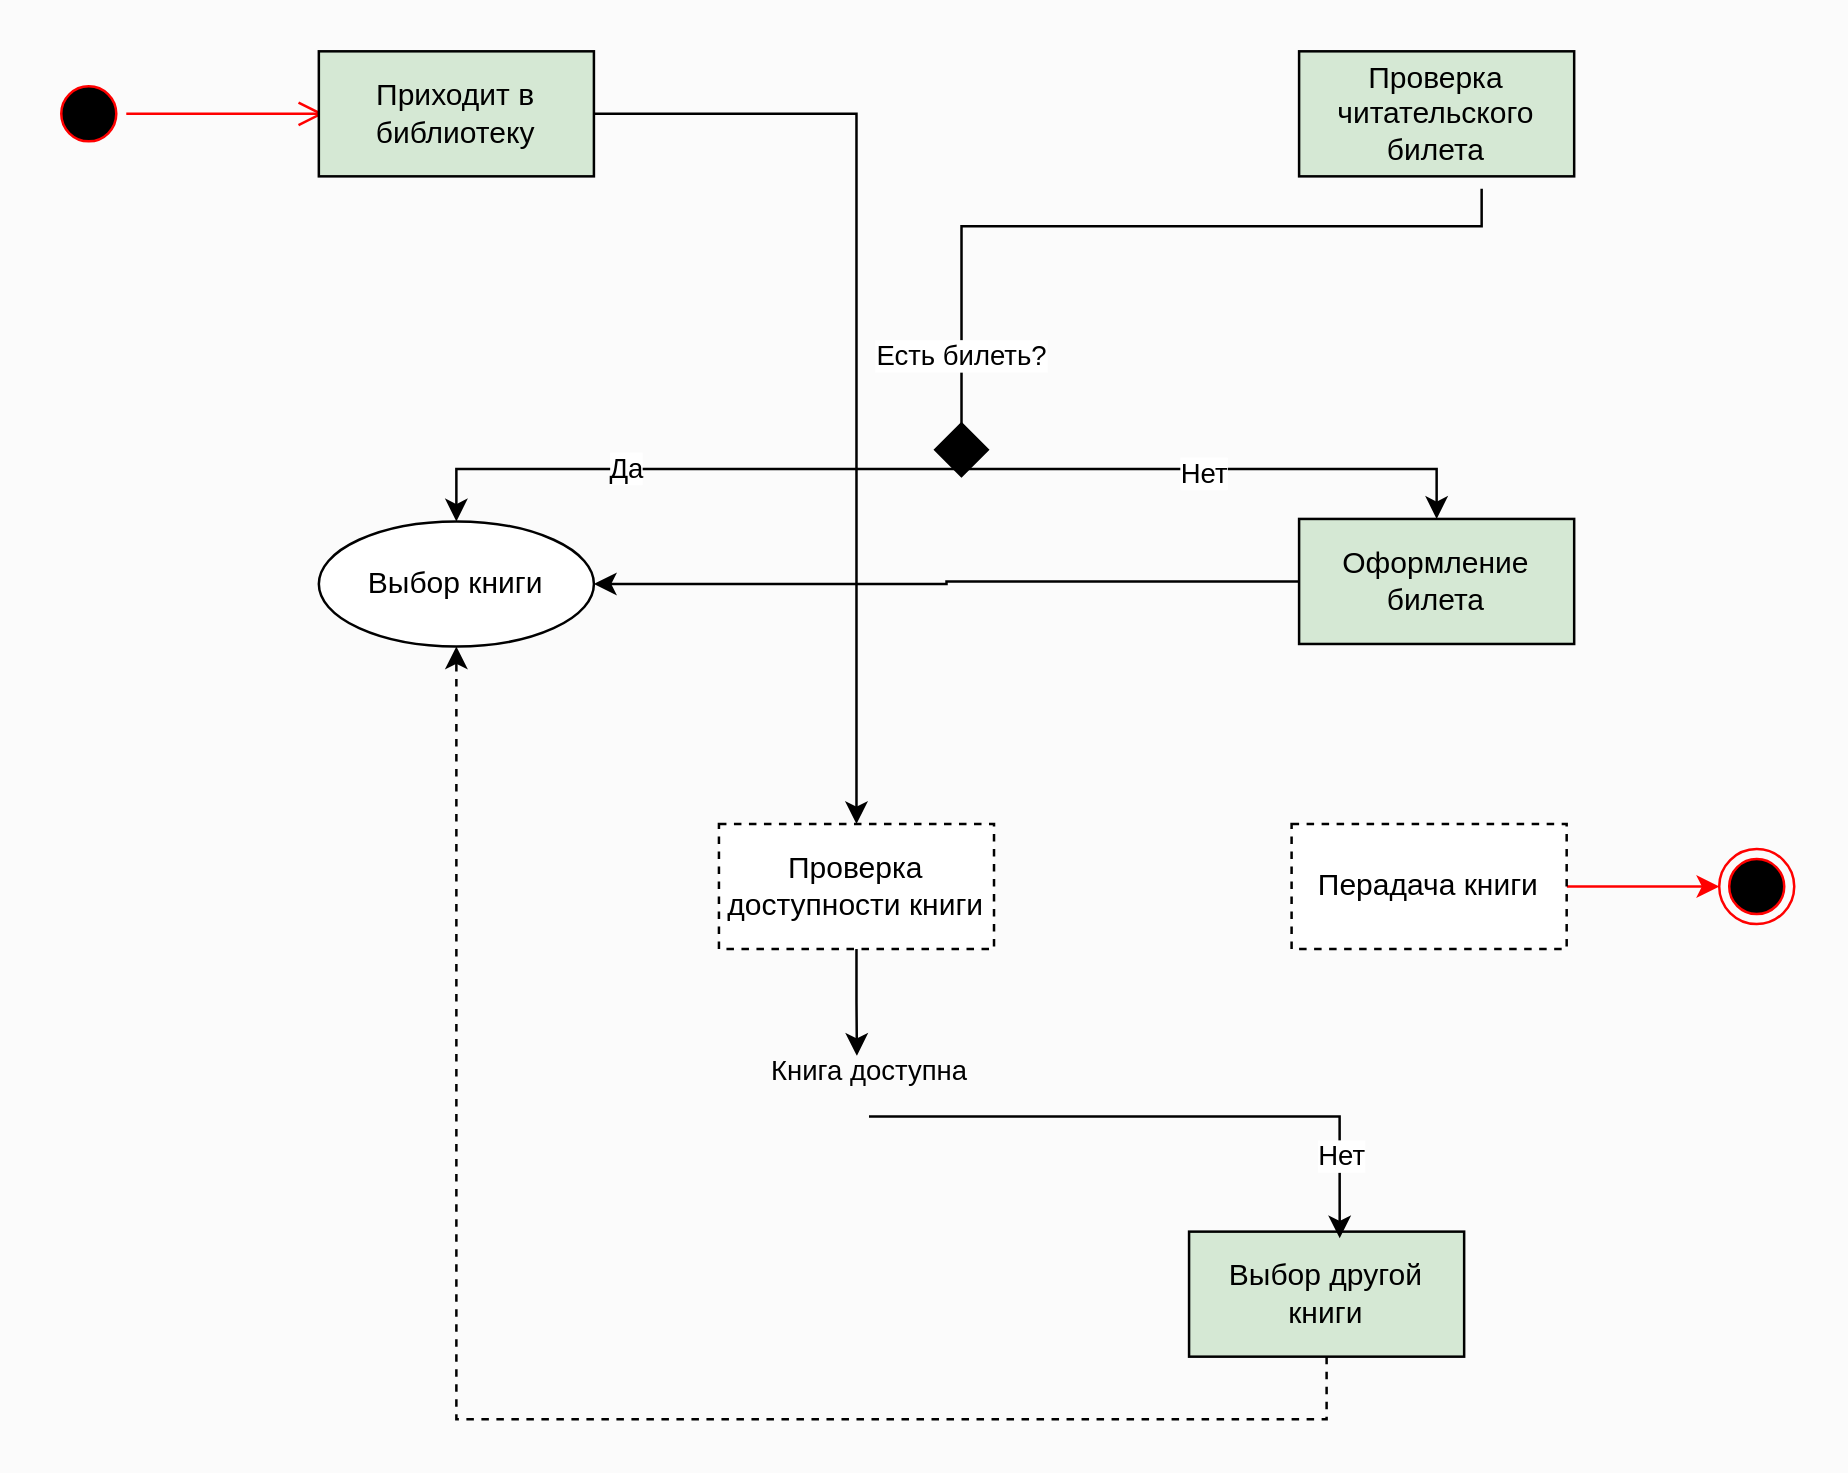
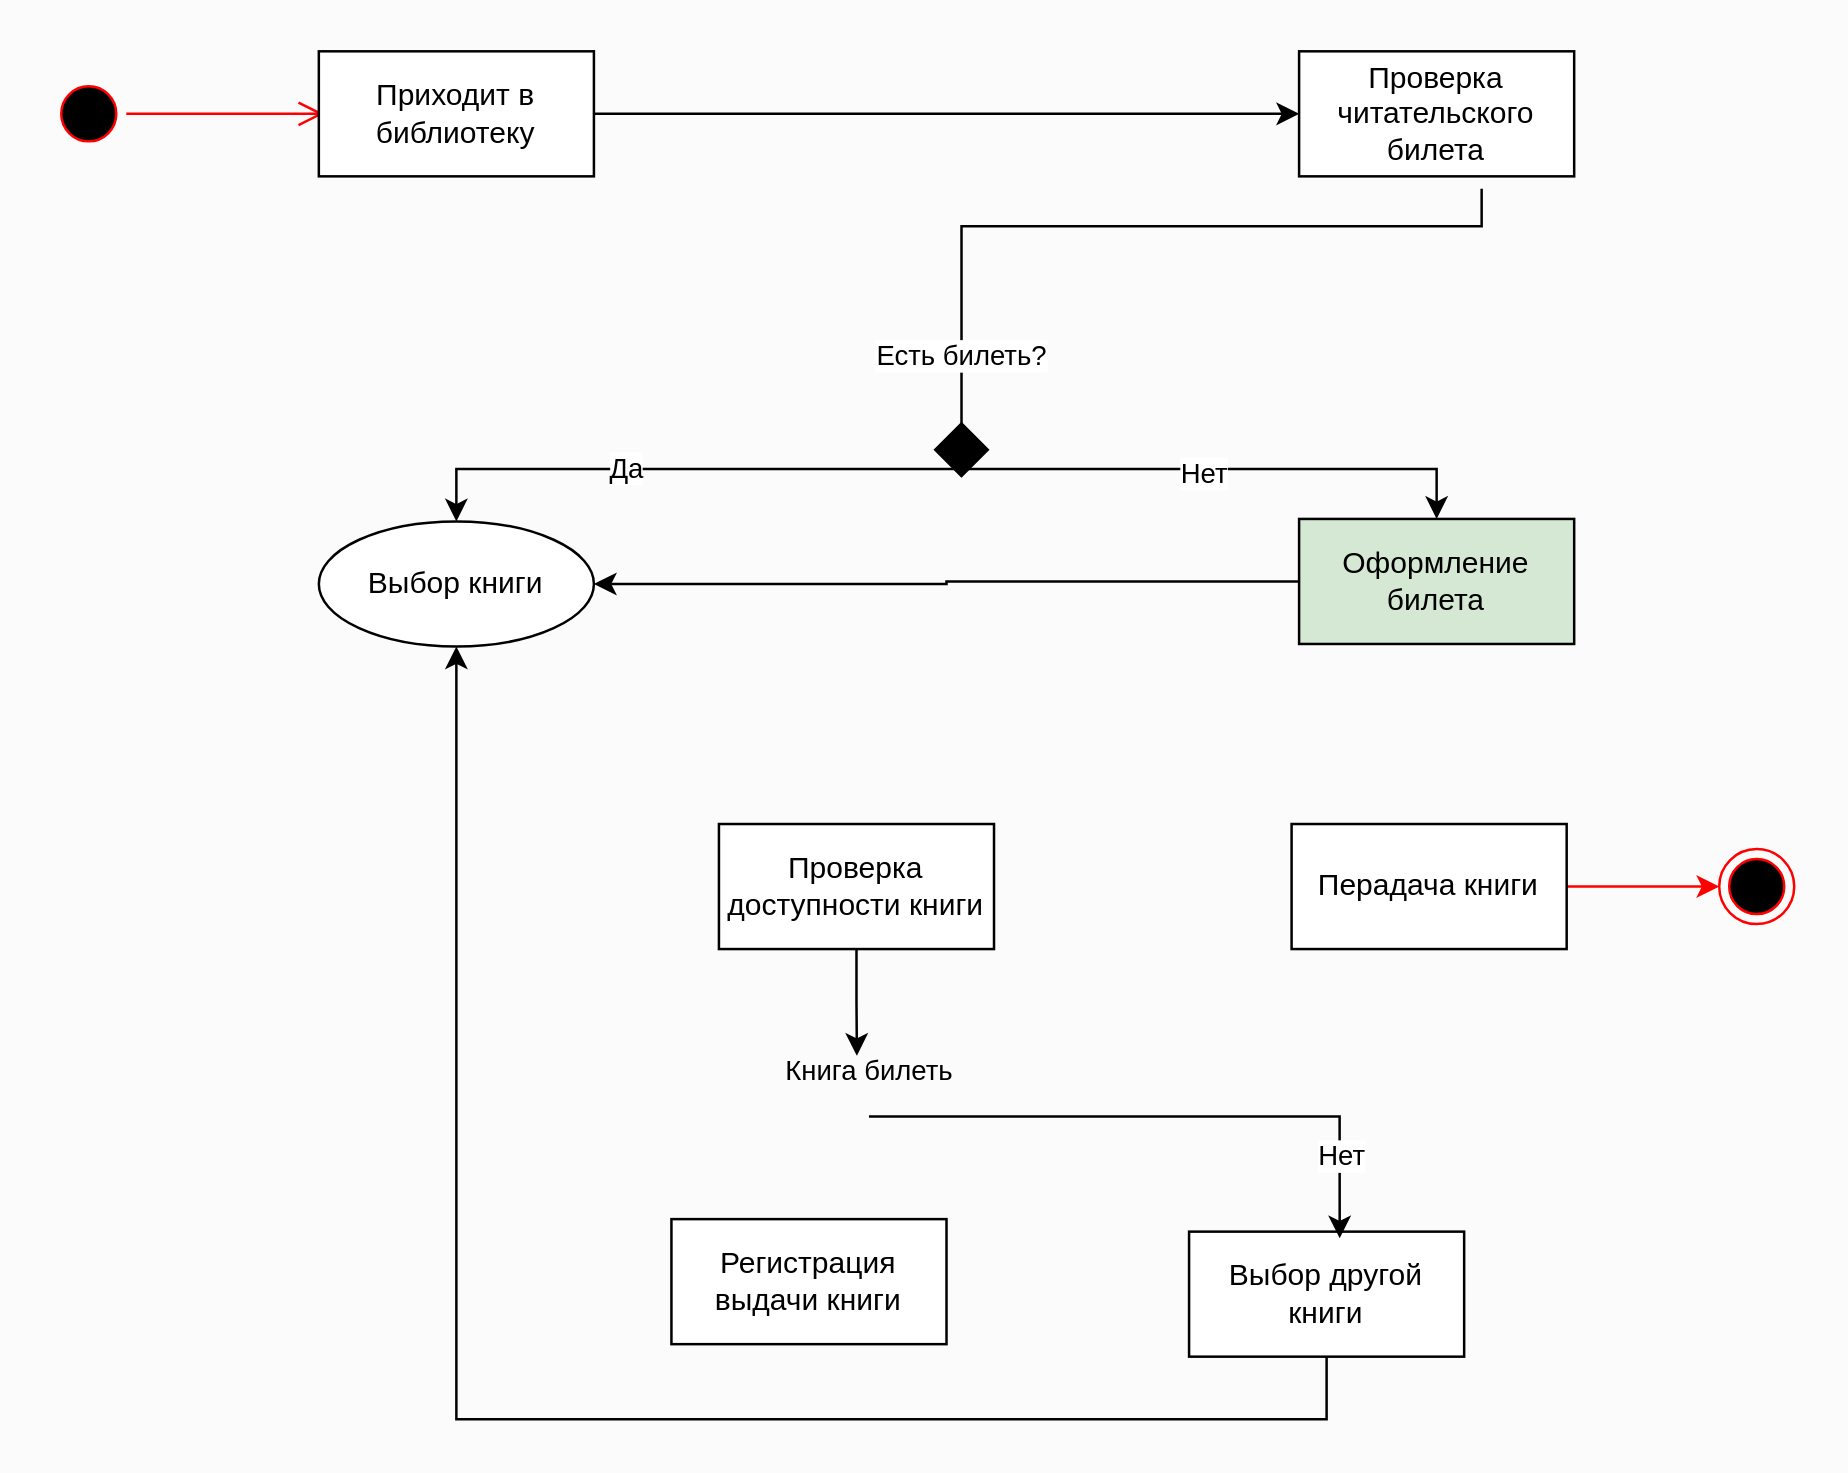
node "Приходит в библиотеку": fillcolor #d5e8d4 -> #ffffff
node "Проверка читательского билета": fillcolor #d5e8d4 -> #ffffff
edge "Приходит в библиотеку" -> "Проверка доступности книги": now "Приходит в библиотеку" -> "Проверка читательского билета"
node "Проверка доступности книги": style dashed -> solid
node "Перадача книги": style dashed -> solid
node "Книга доступна": label "Книга доступна" -> "Книга билеть"
node "Регистрация выдачи книги": added
node "Выбор другой книги": fillcolor #d5e8d4 -> #ffffff
edge "Выбор другой книги" -> "Выбор книги": style dashed -> solid
